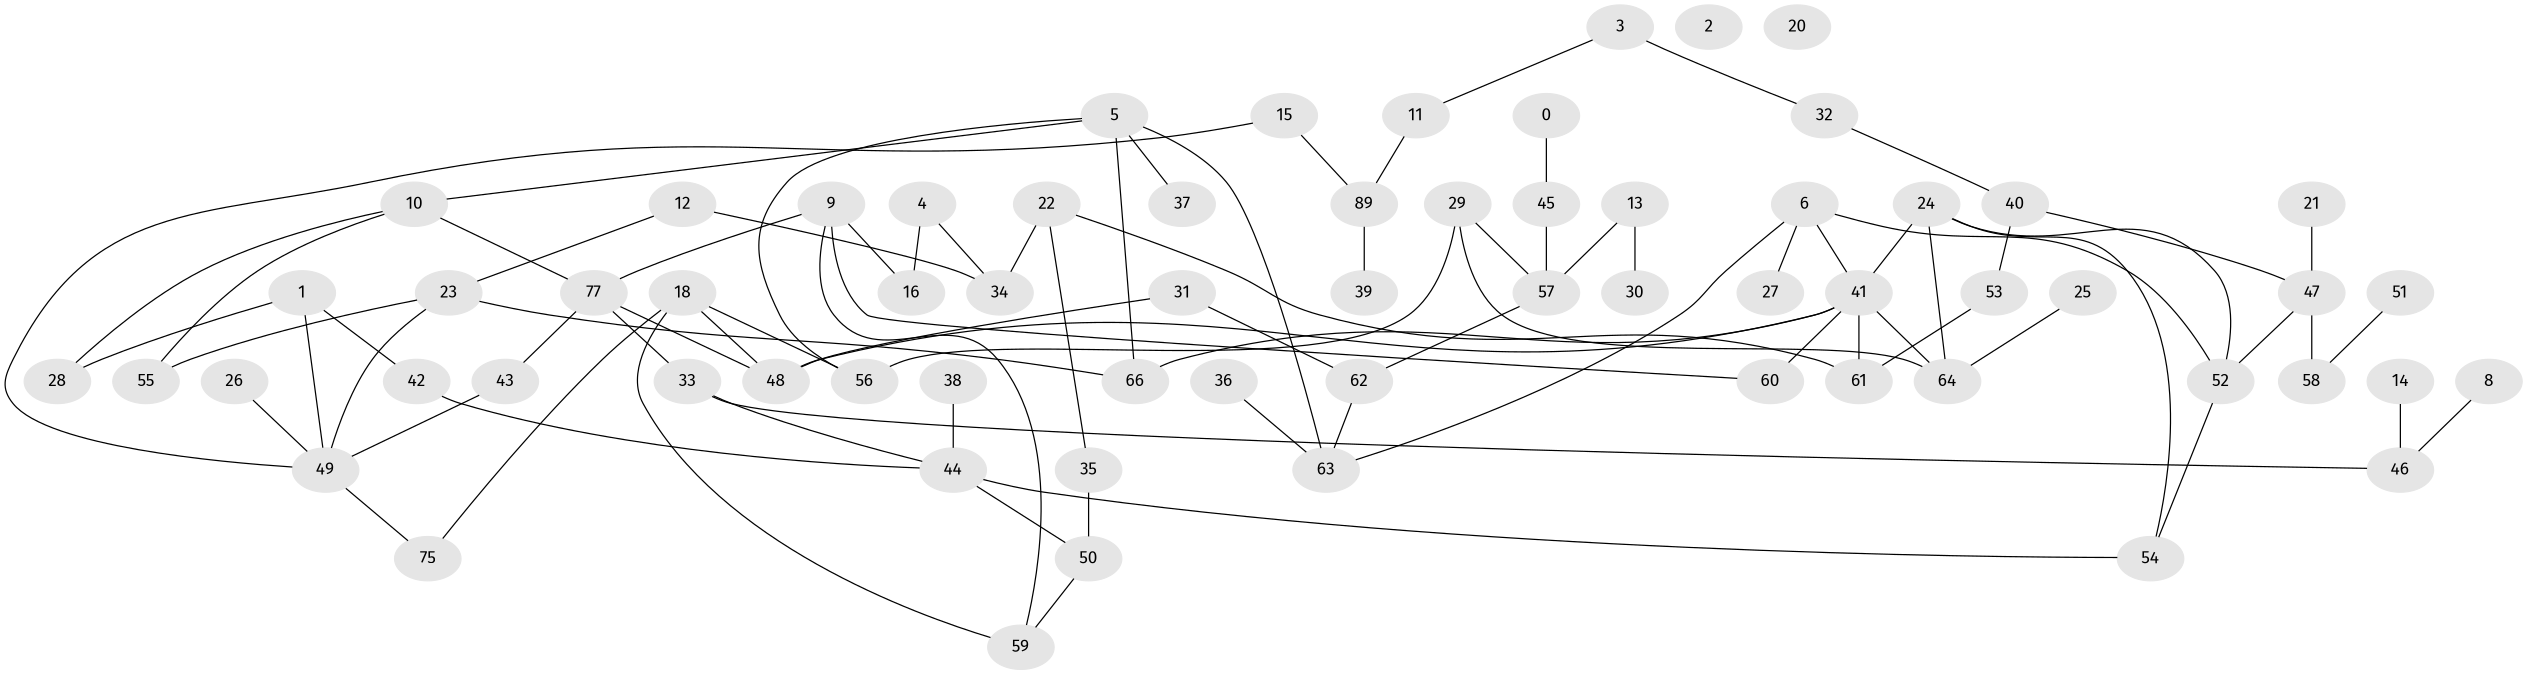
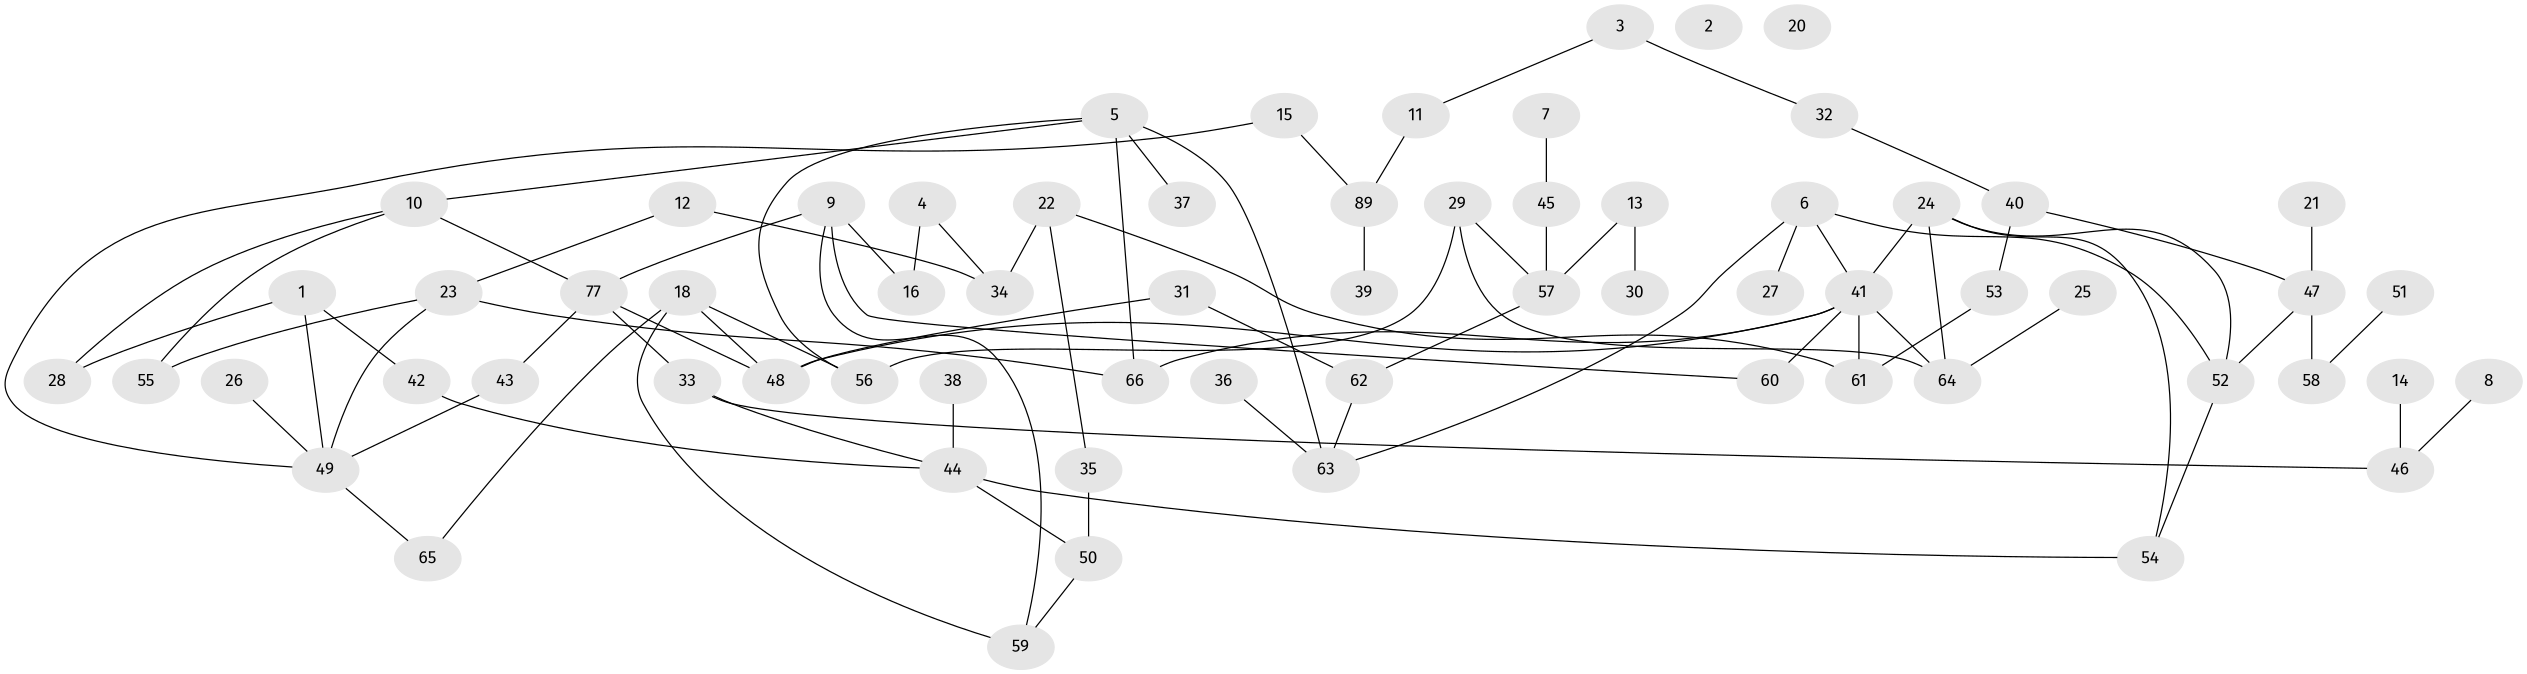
node "0": label "0" -> "7"
node "75": label "75" -> "65"
